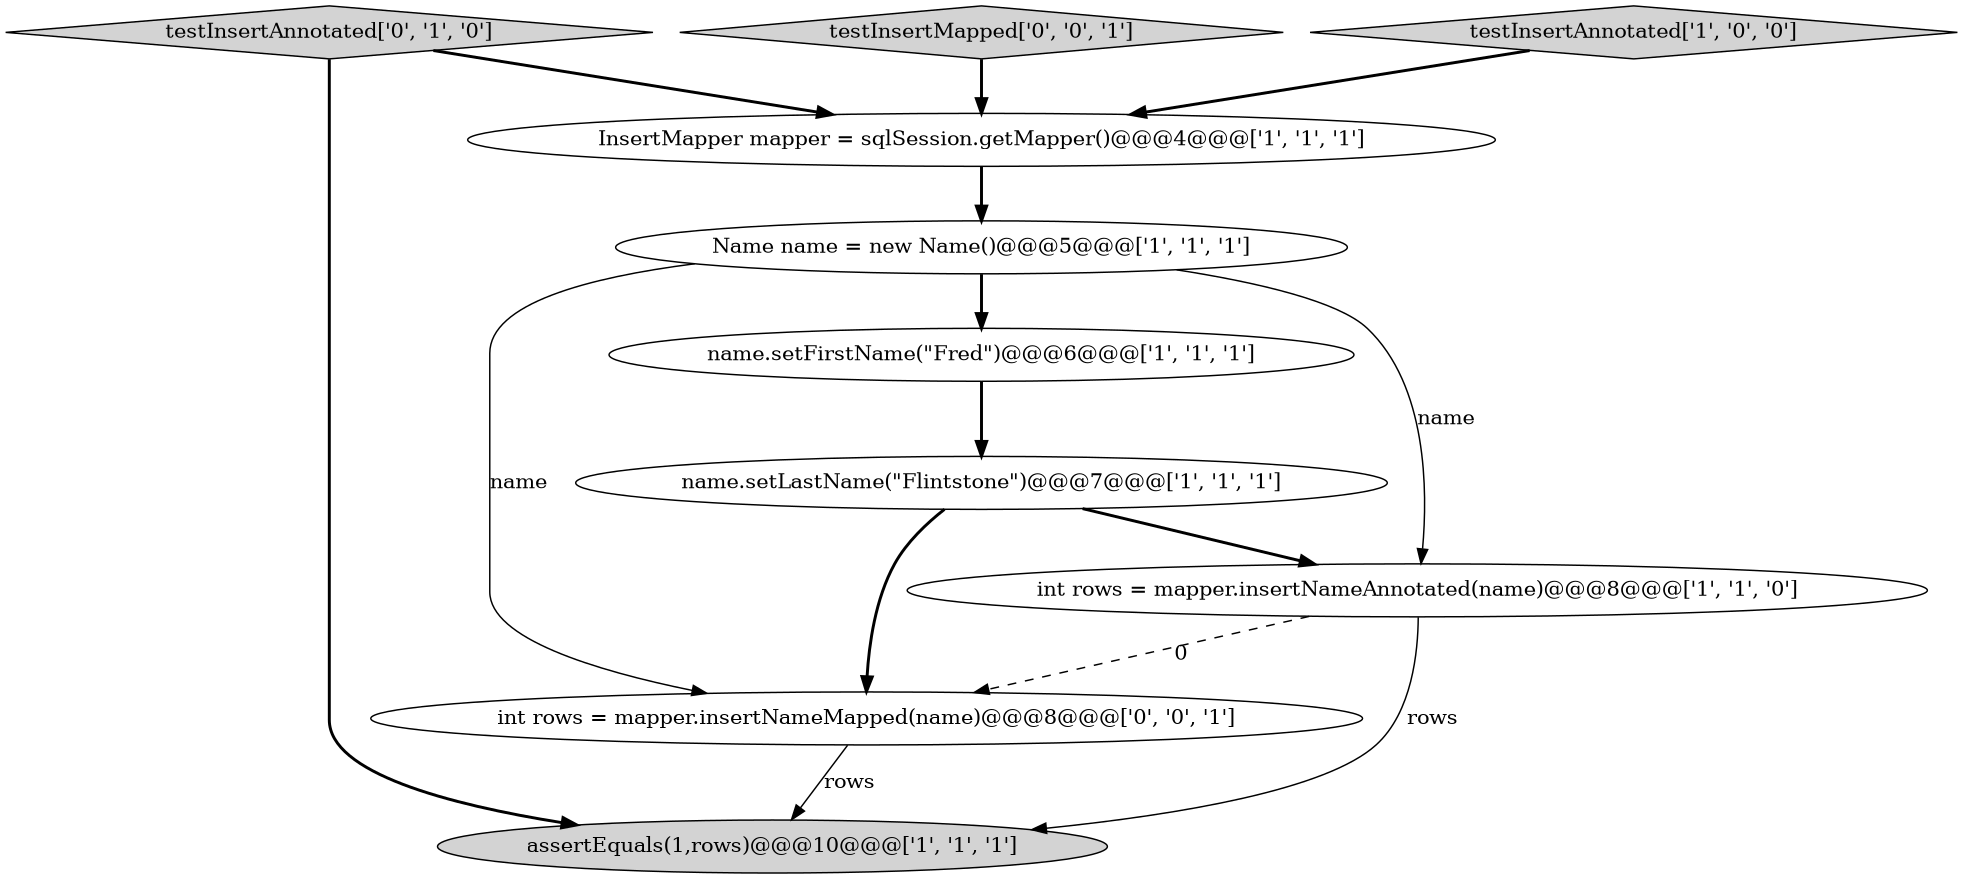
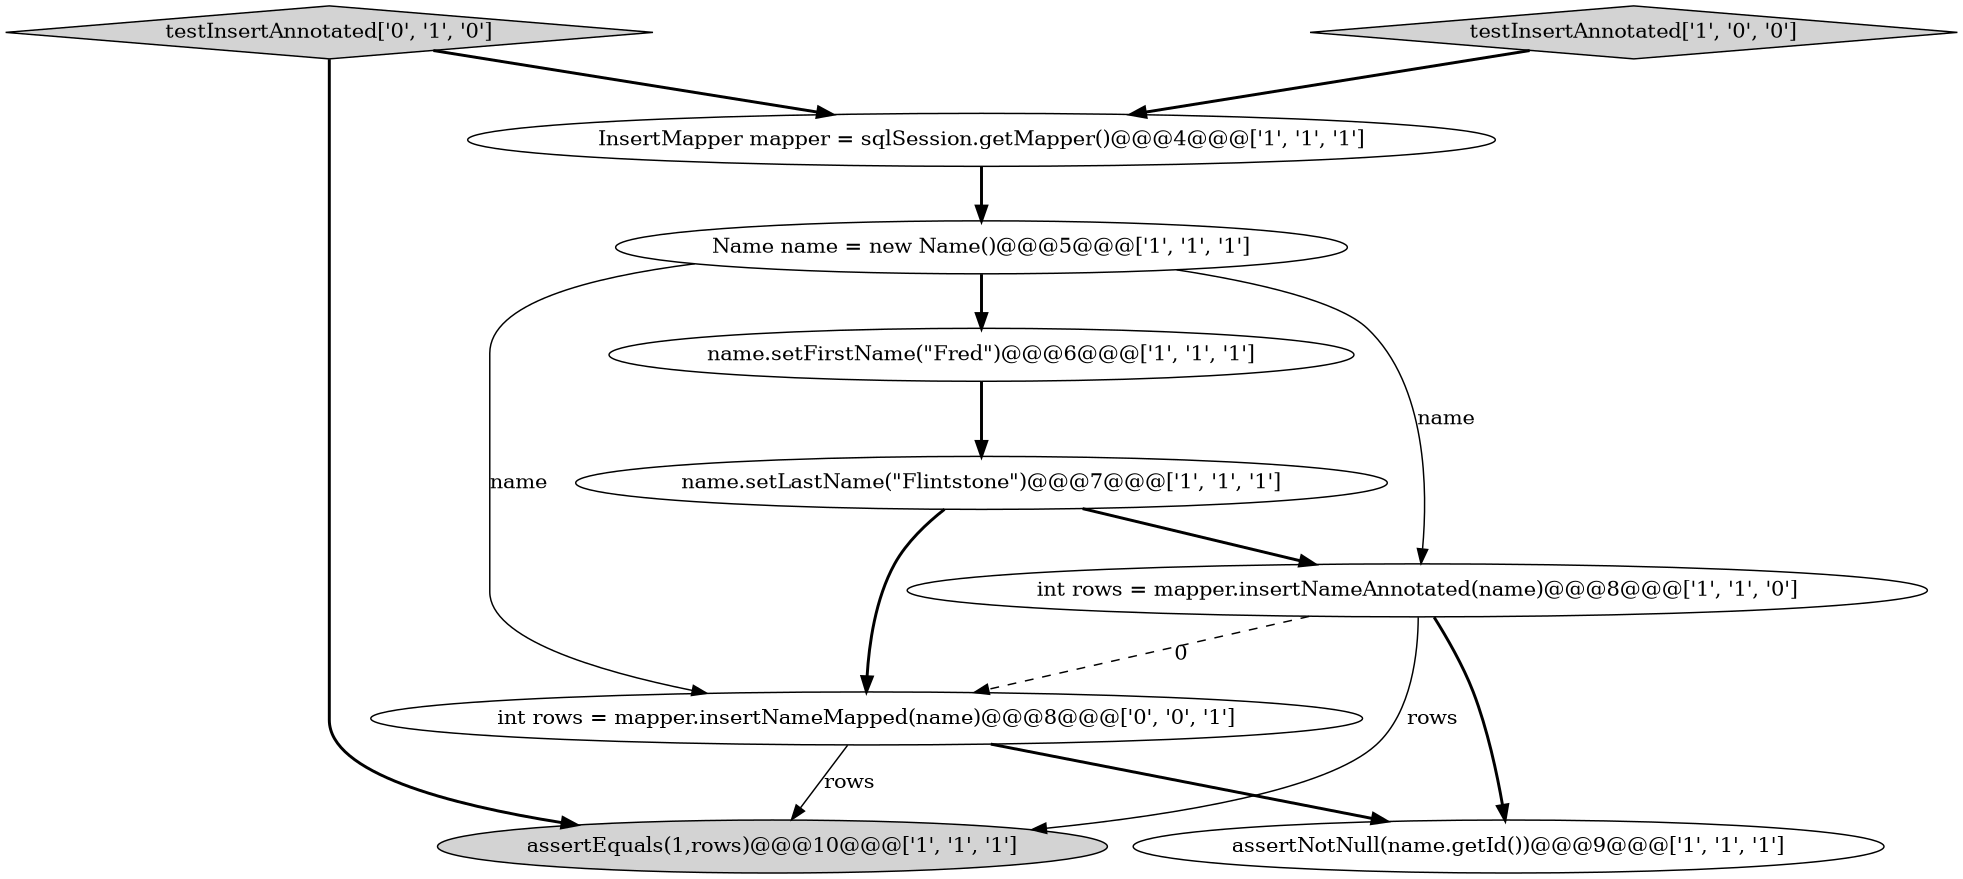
node "testInsertMapped['0', '0', '1']": removed
node "assertNotNull(name.getId())@@@9@@@['1', '1', '1']": added
